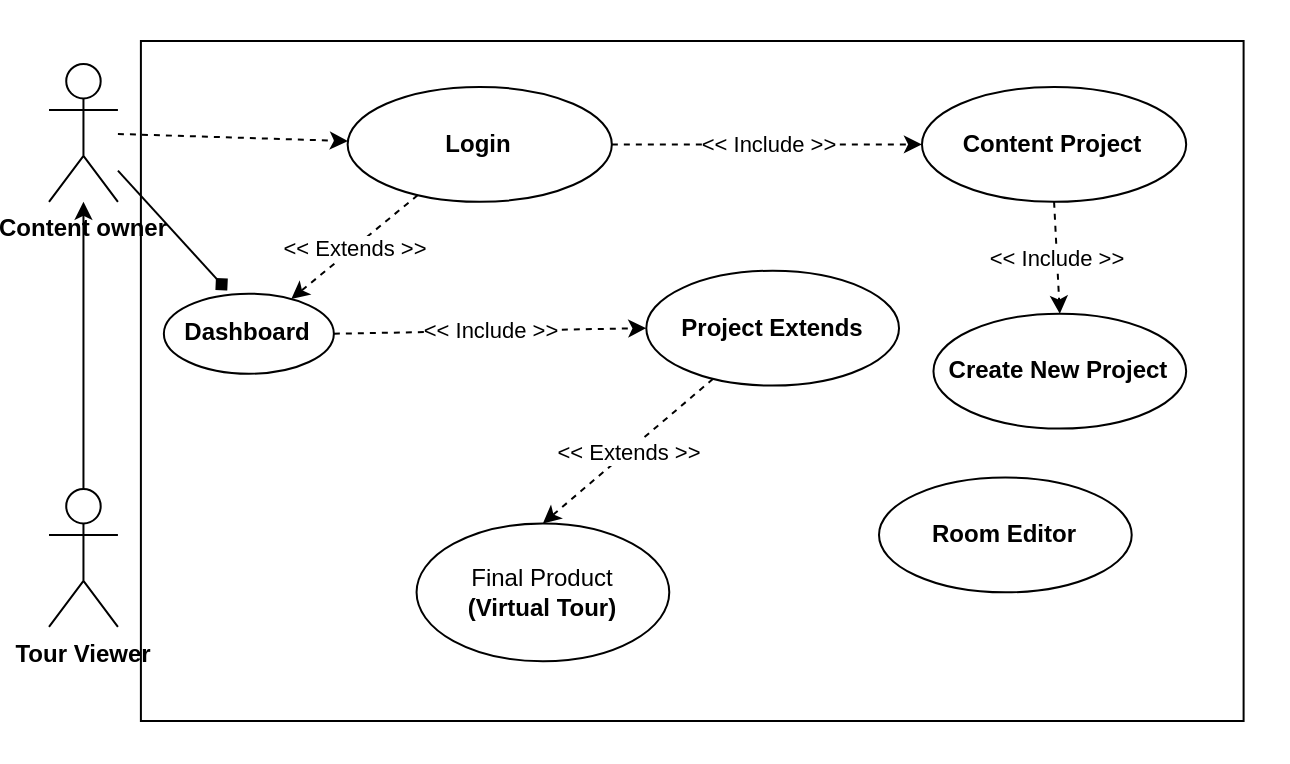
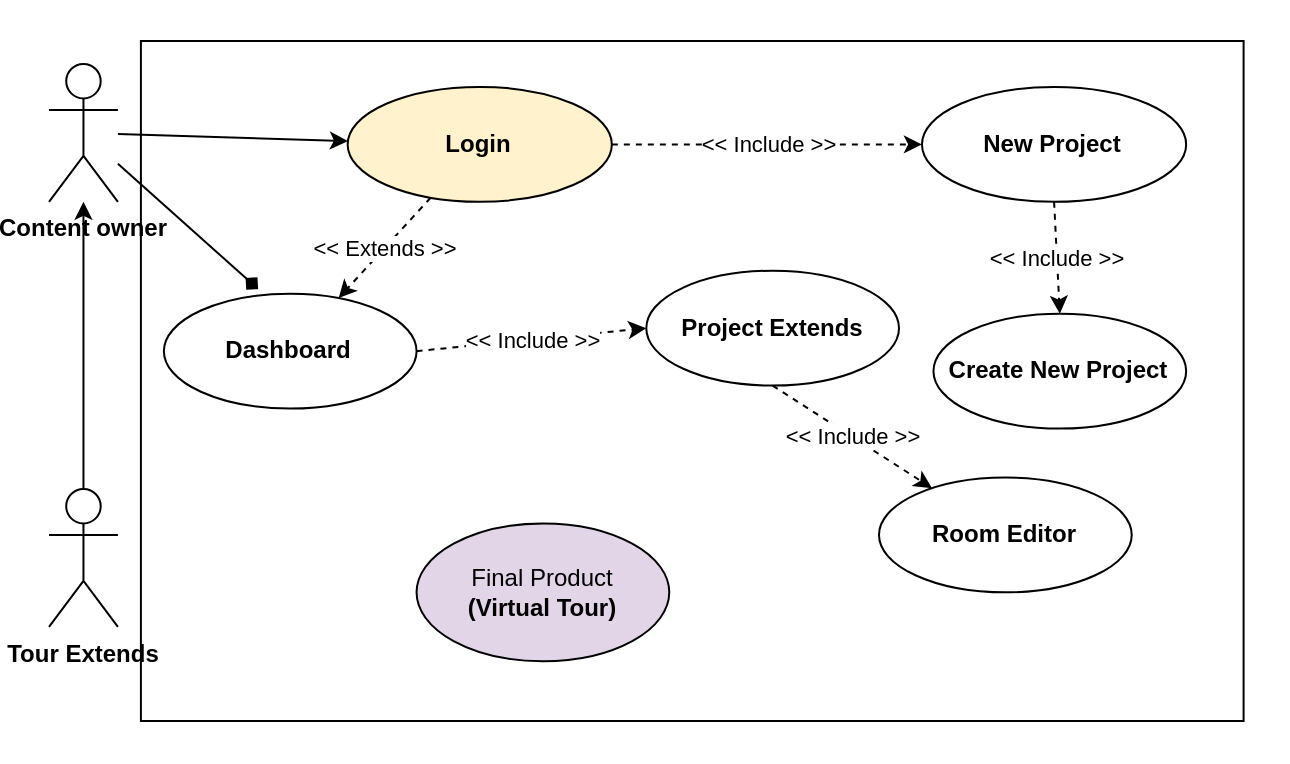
edge "Content owner" -> "Login": style dashed -> solid
node "Login": fillcolor #ffffff -> #fff2cc
node "Content Project": label "Content Project" -> "New Project"
node "Dashboard": size 170x80 -> 253x115
edge "Project Extends" -> "Room Editor": added, label "<< Include >>"
edge "Project Extends" -> "Final Product (Virtual Tour)": removed, label "<< Extends >>"
node "Final Product (Virtual Tour)": fillcolor #ffffff -> #e1d5e7
node "Tour Viewer": label "Tour Viewer" -> "Tour Extends"
